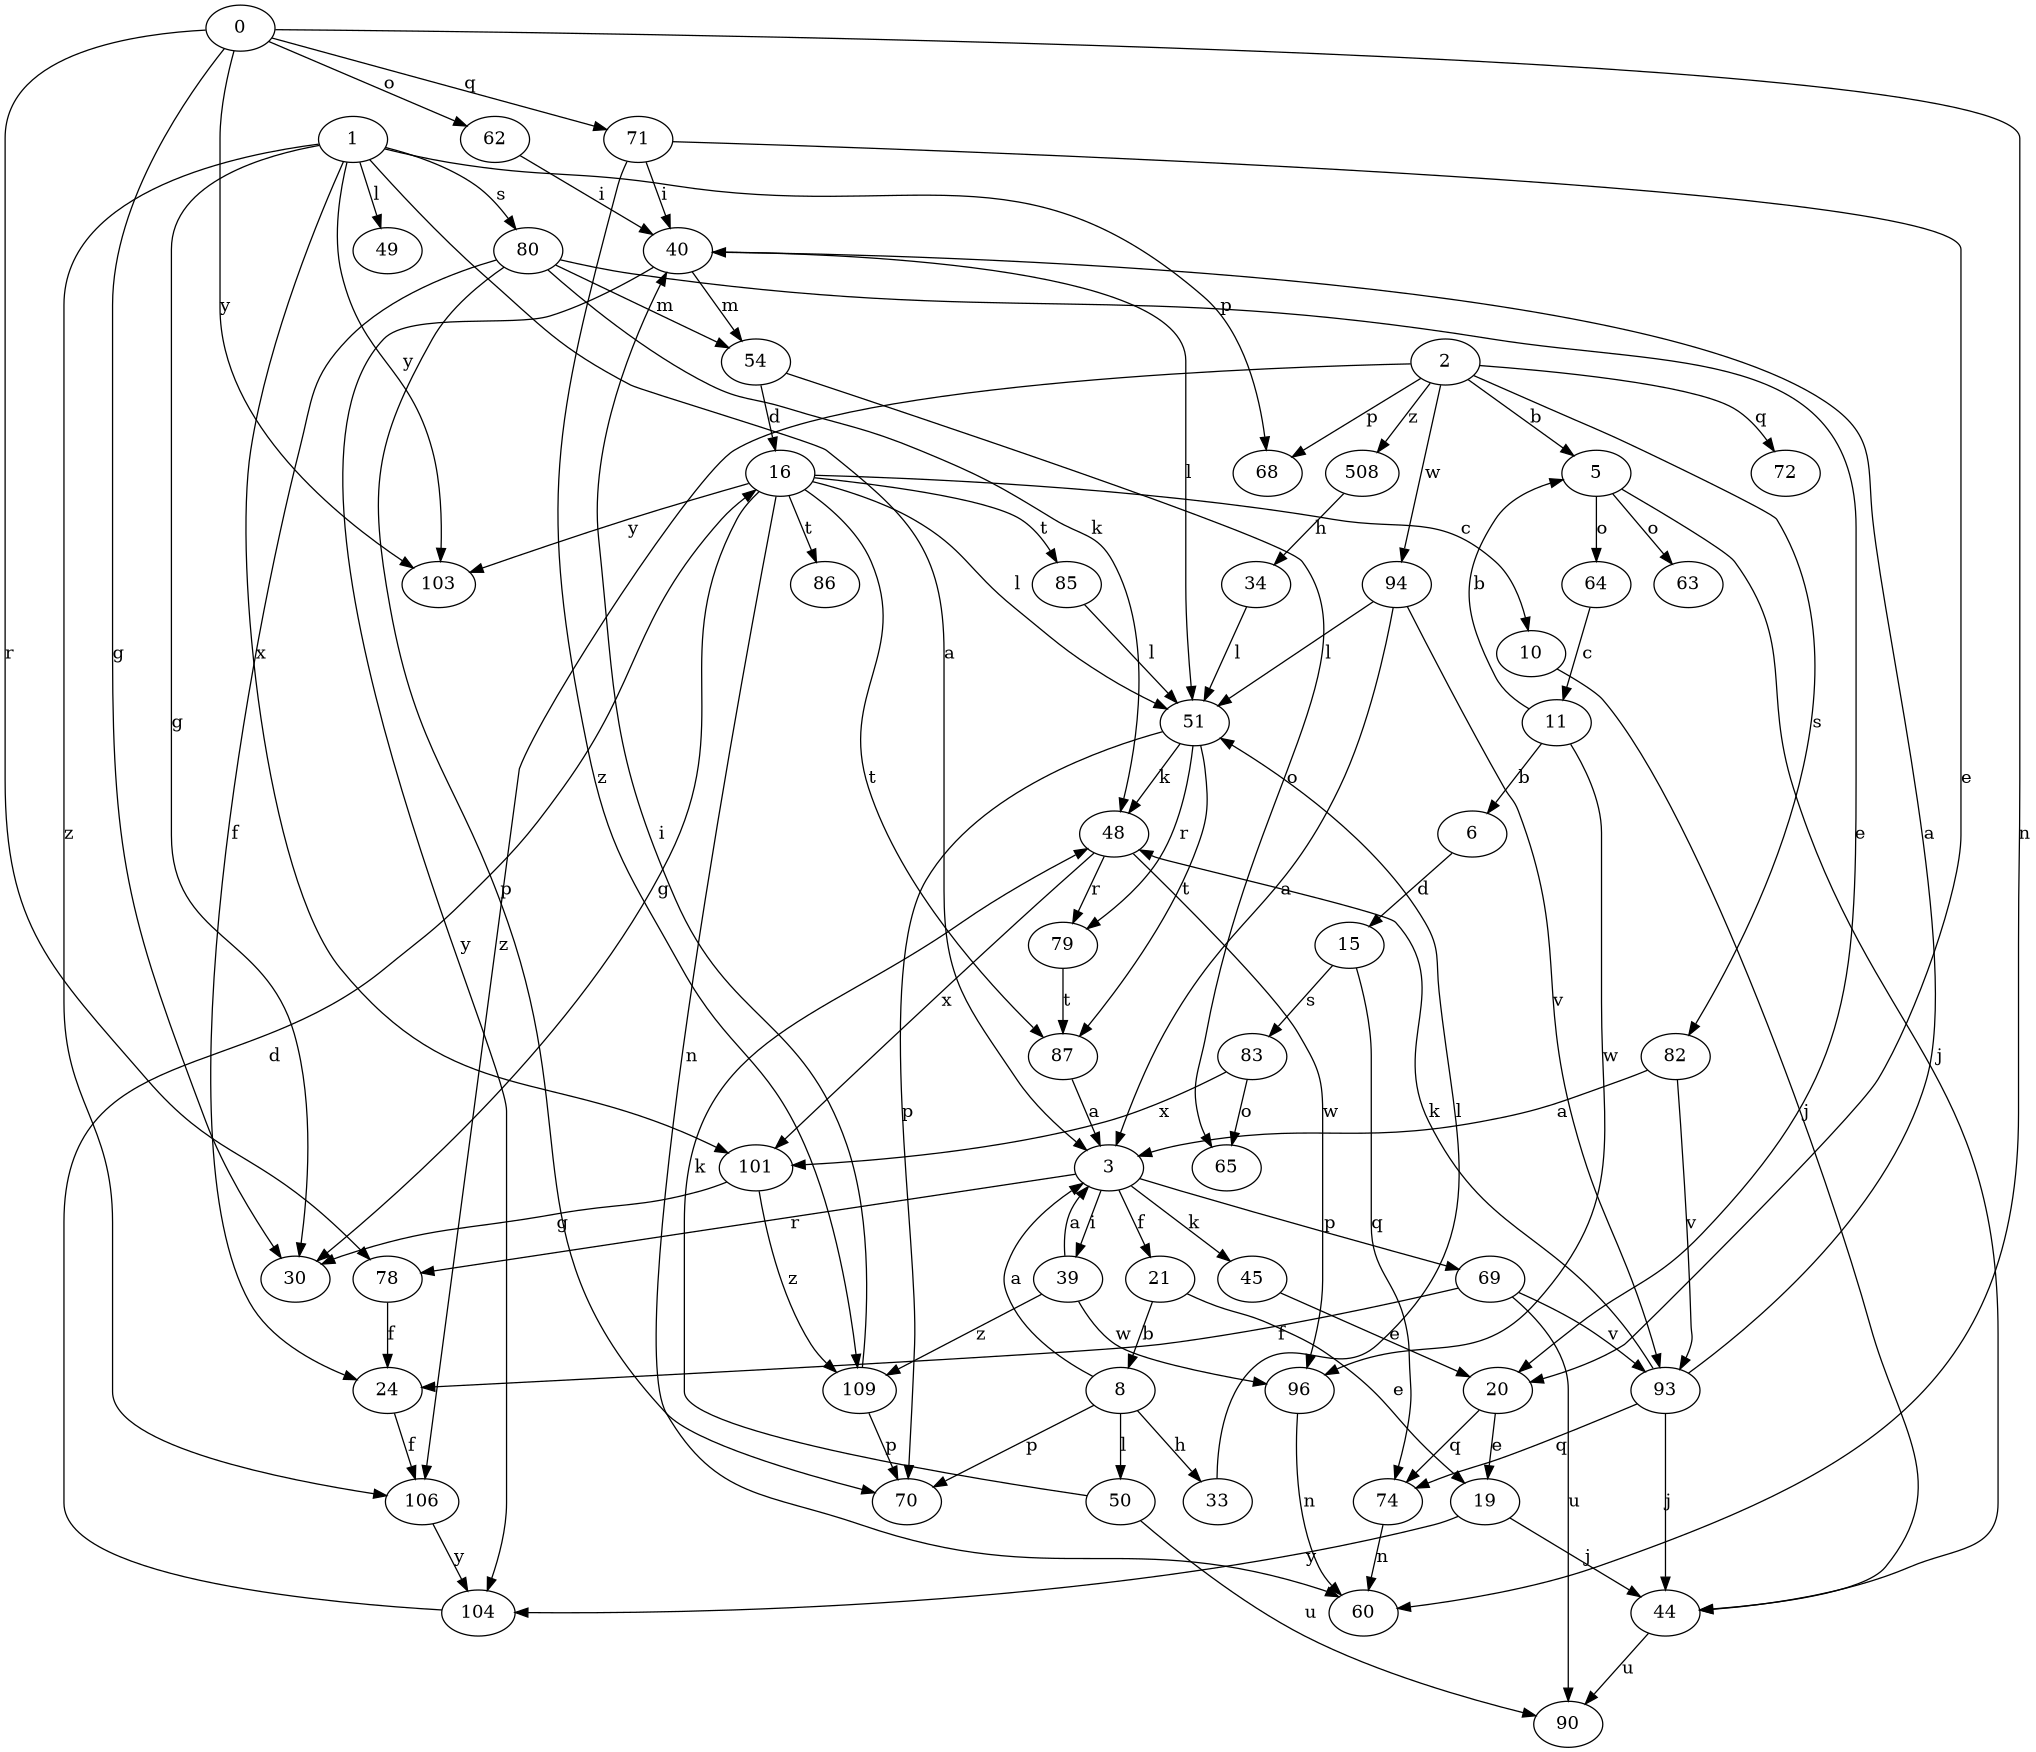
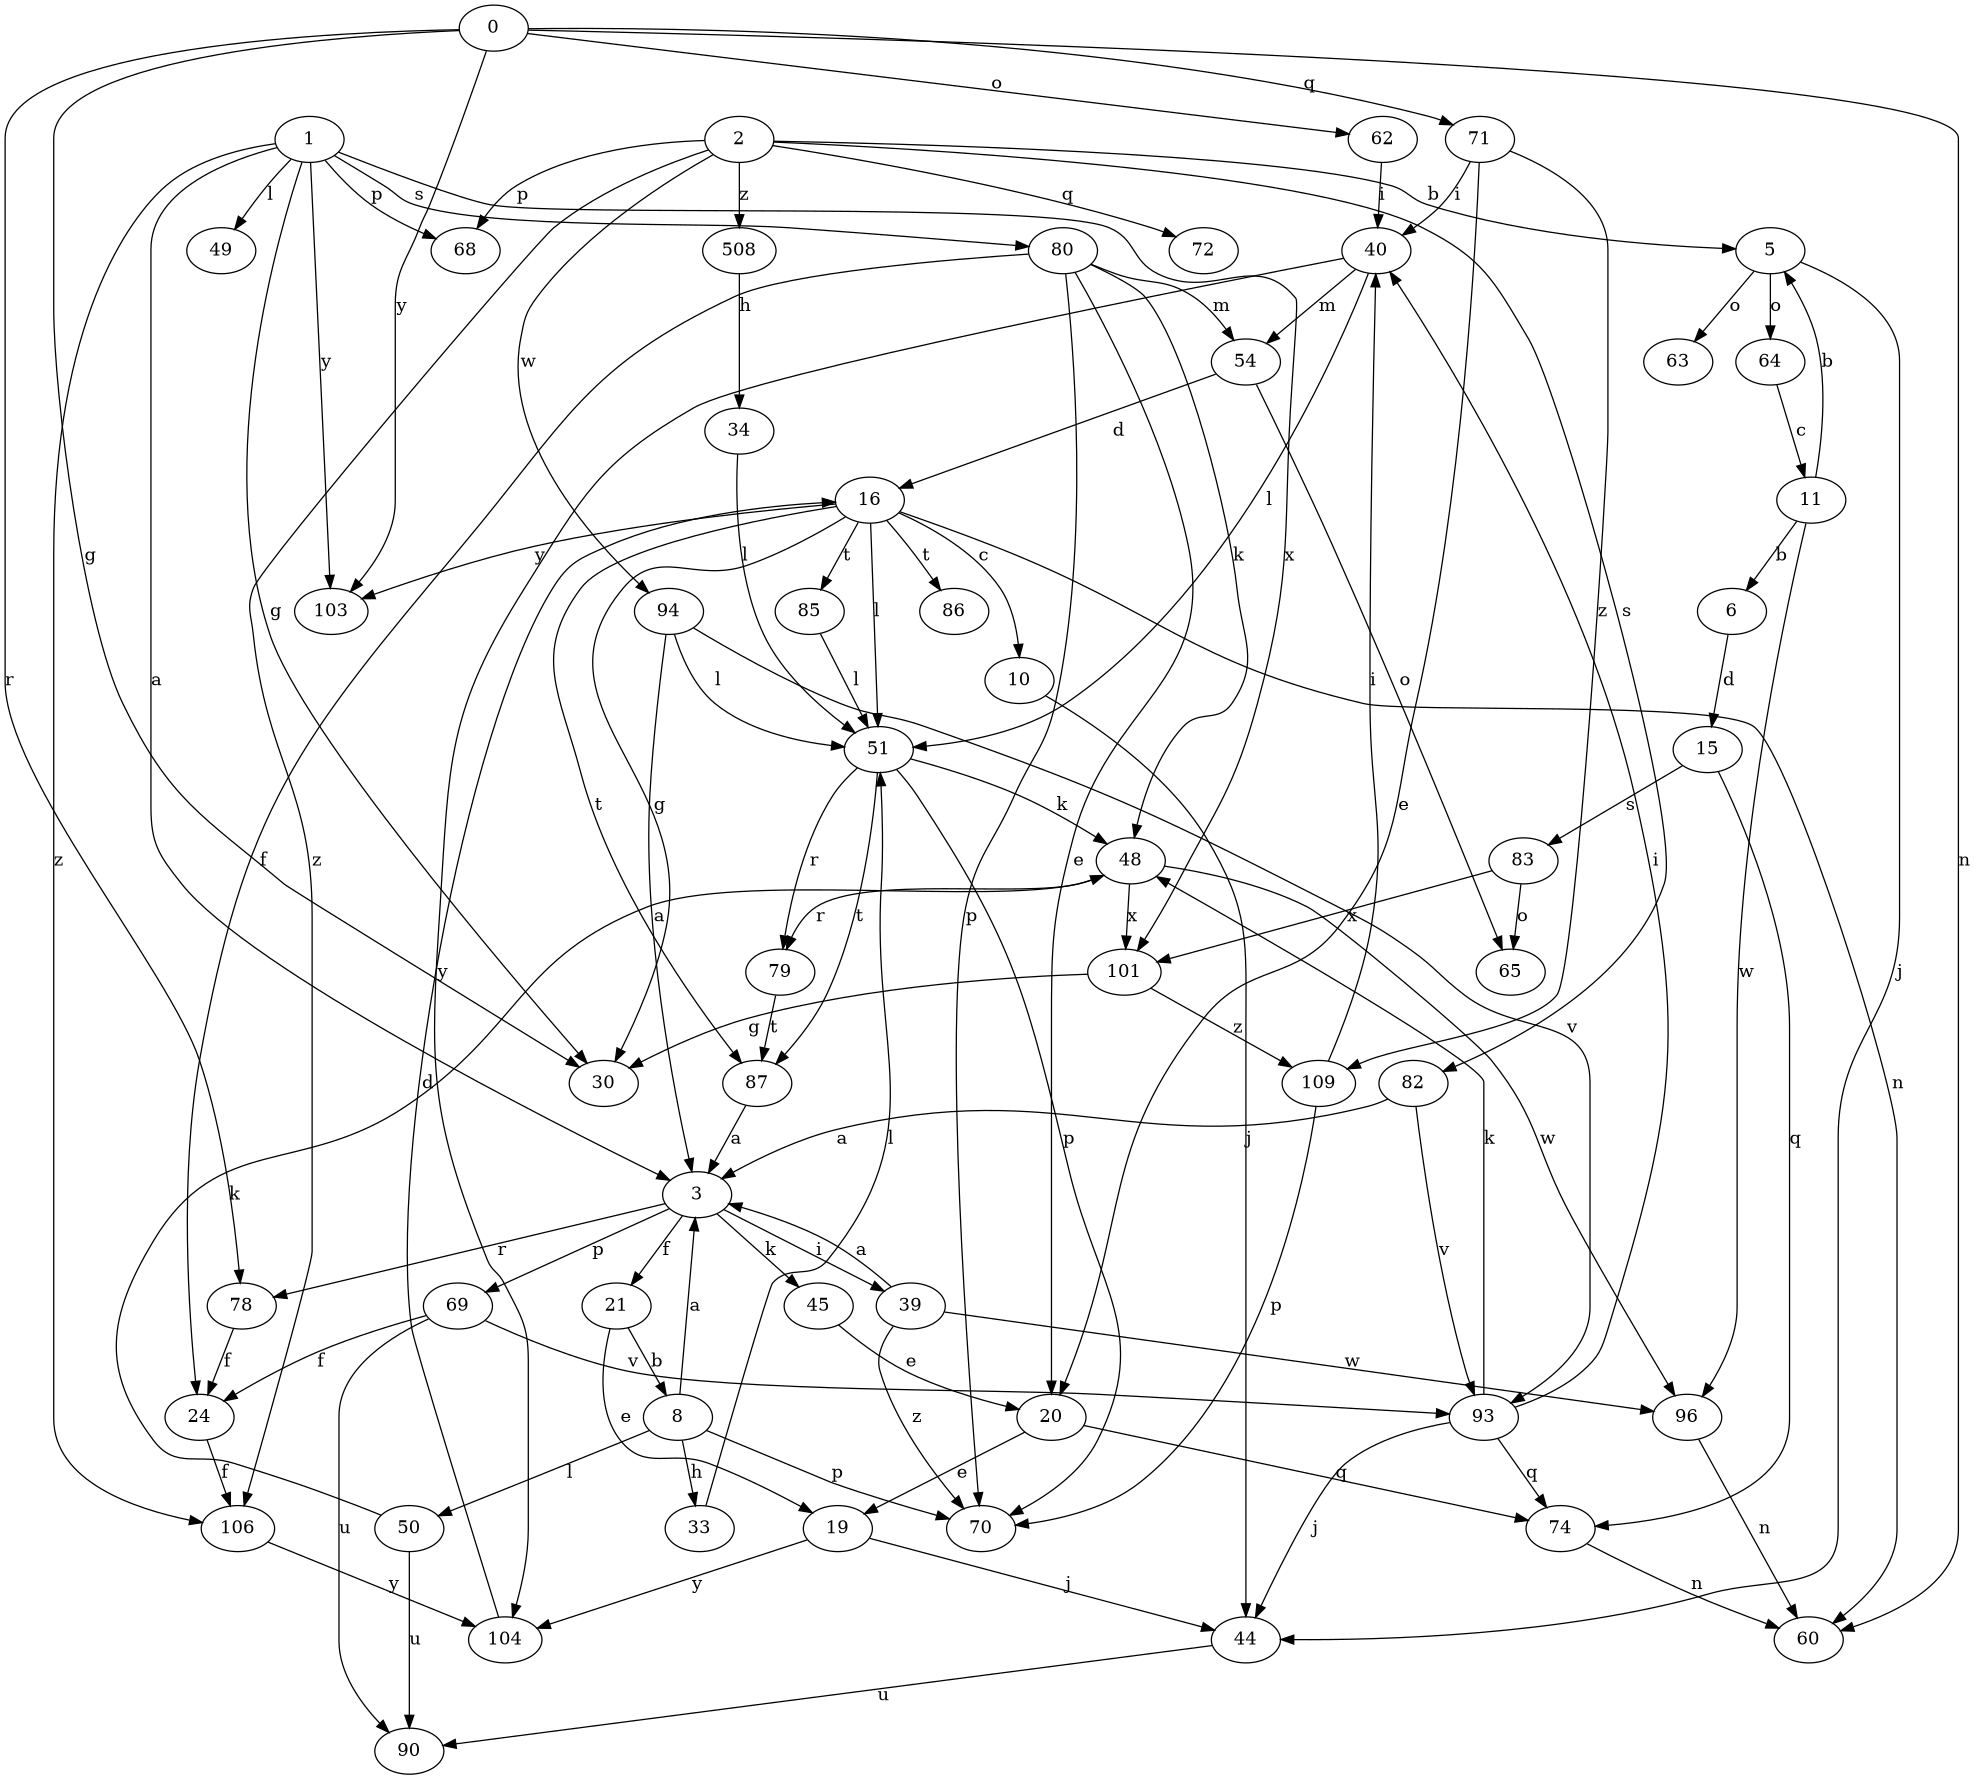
edge "93" -> "40": label "a" -> "i"
edge "39" -> "109": now "39" -> "70"
